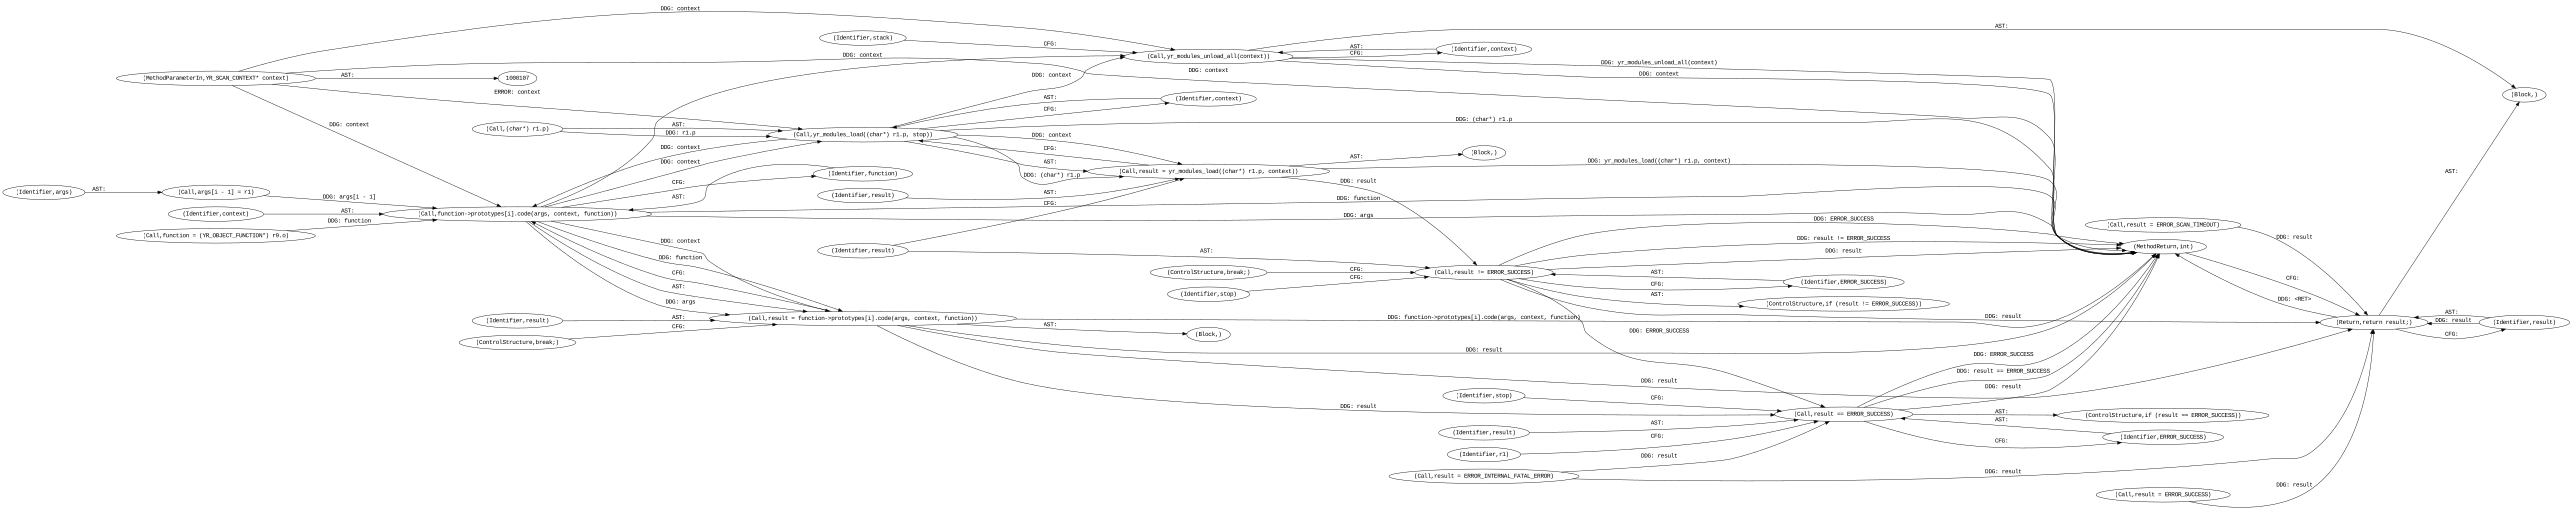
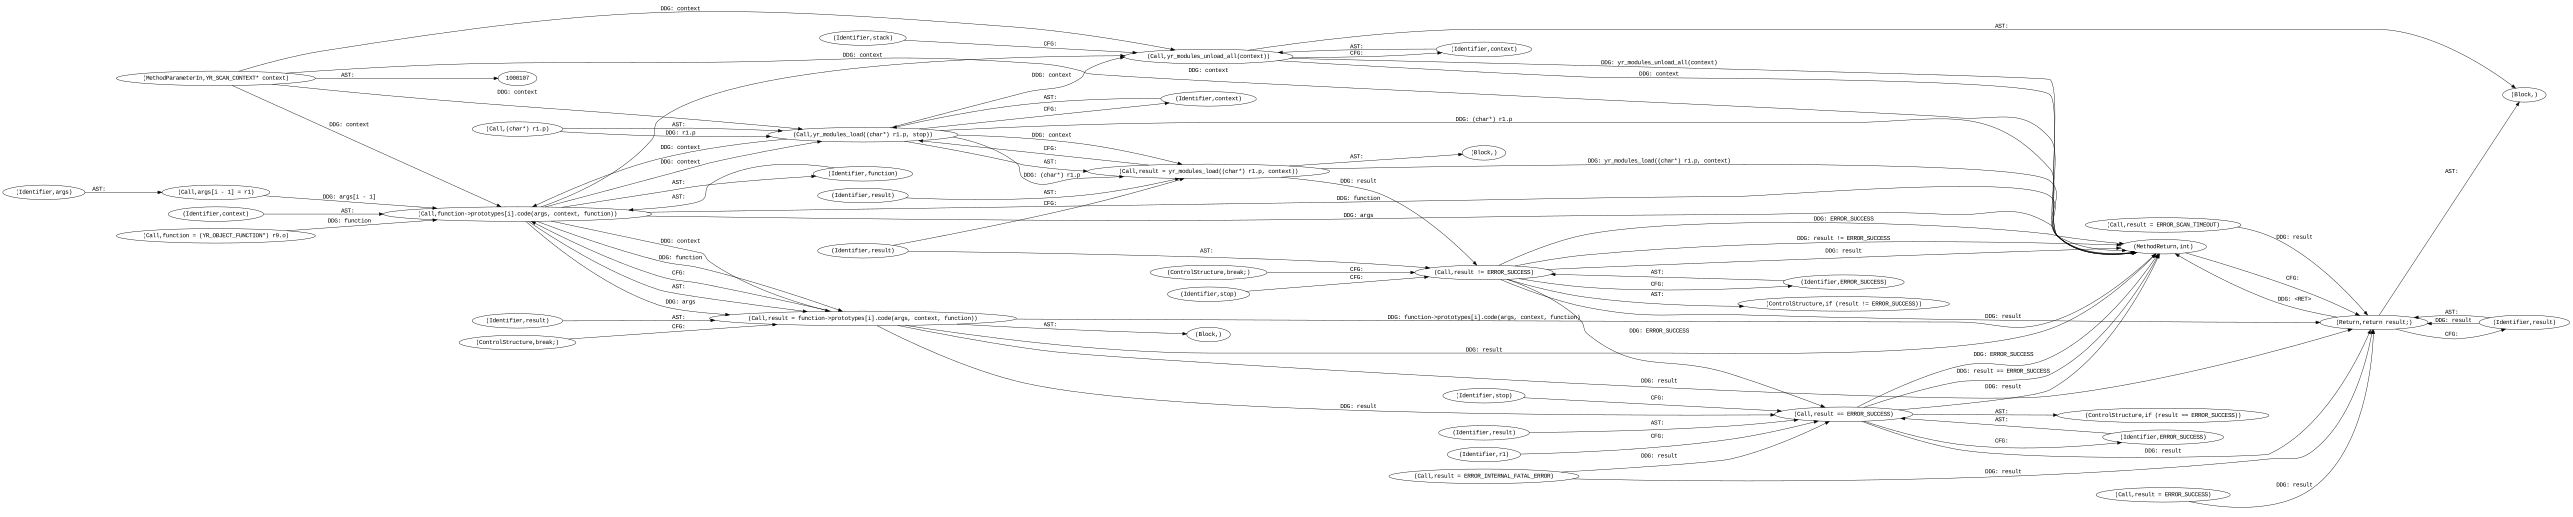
edge "(MethodParameterIn,YR_SCAN_CONTEXT* context)" -> "(Call,yr_modules_load((char*) r1.p, stop))": label "ERROR: context" -> "DDG: context"
edge "(Call,function->prototypes[i].code(args, context, function))" -> "(Identifier,function)": label "CFG: " -> "AST: "
edge "(Call,result == ERROR_SUCCESS)" -> "(Return,return result;)": added, label "DDG: result"
